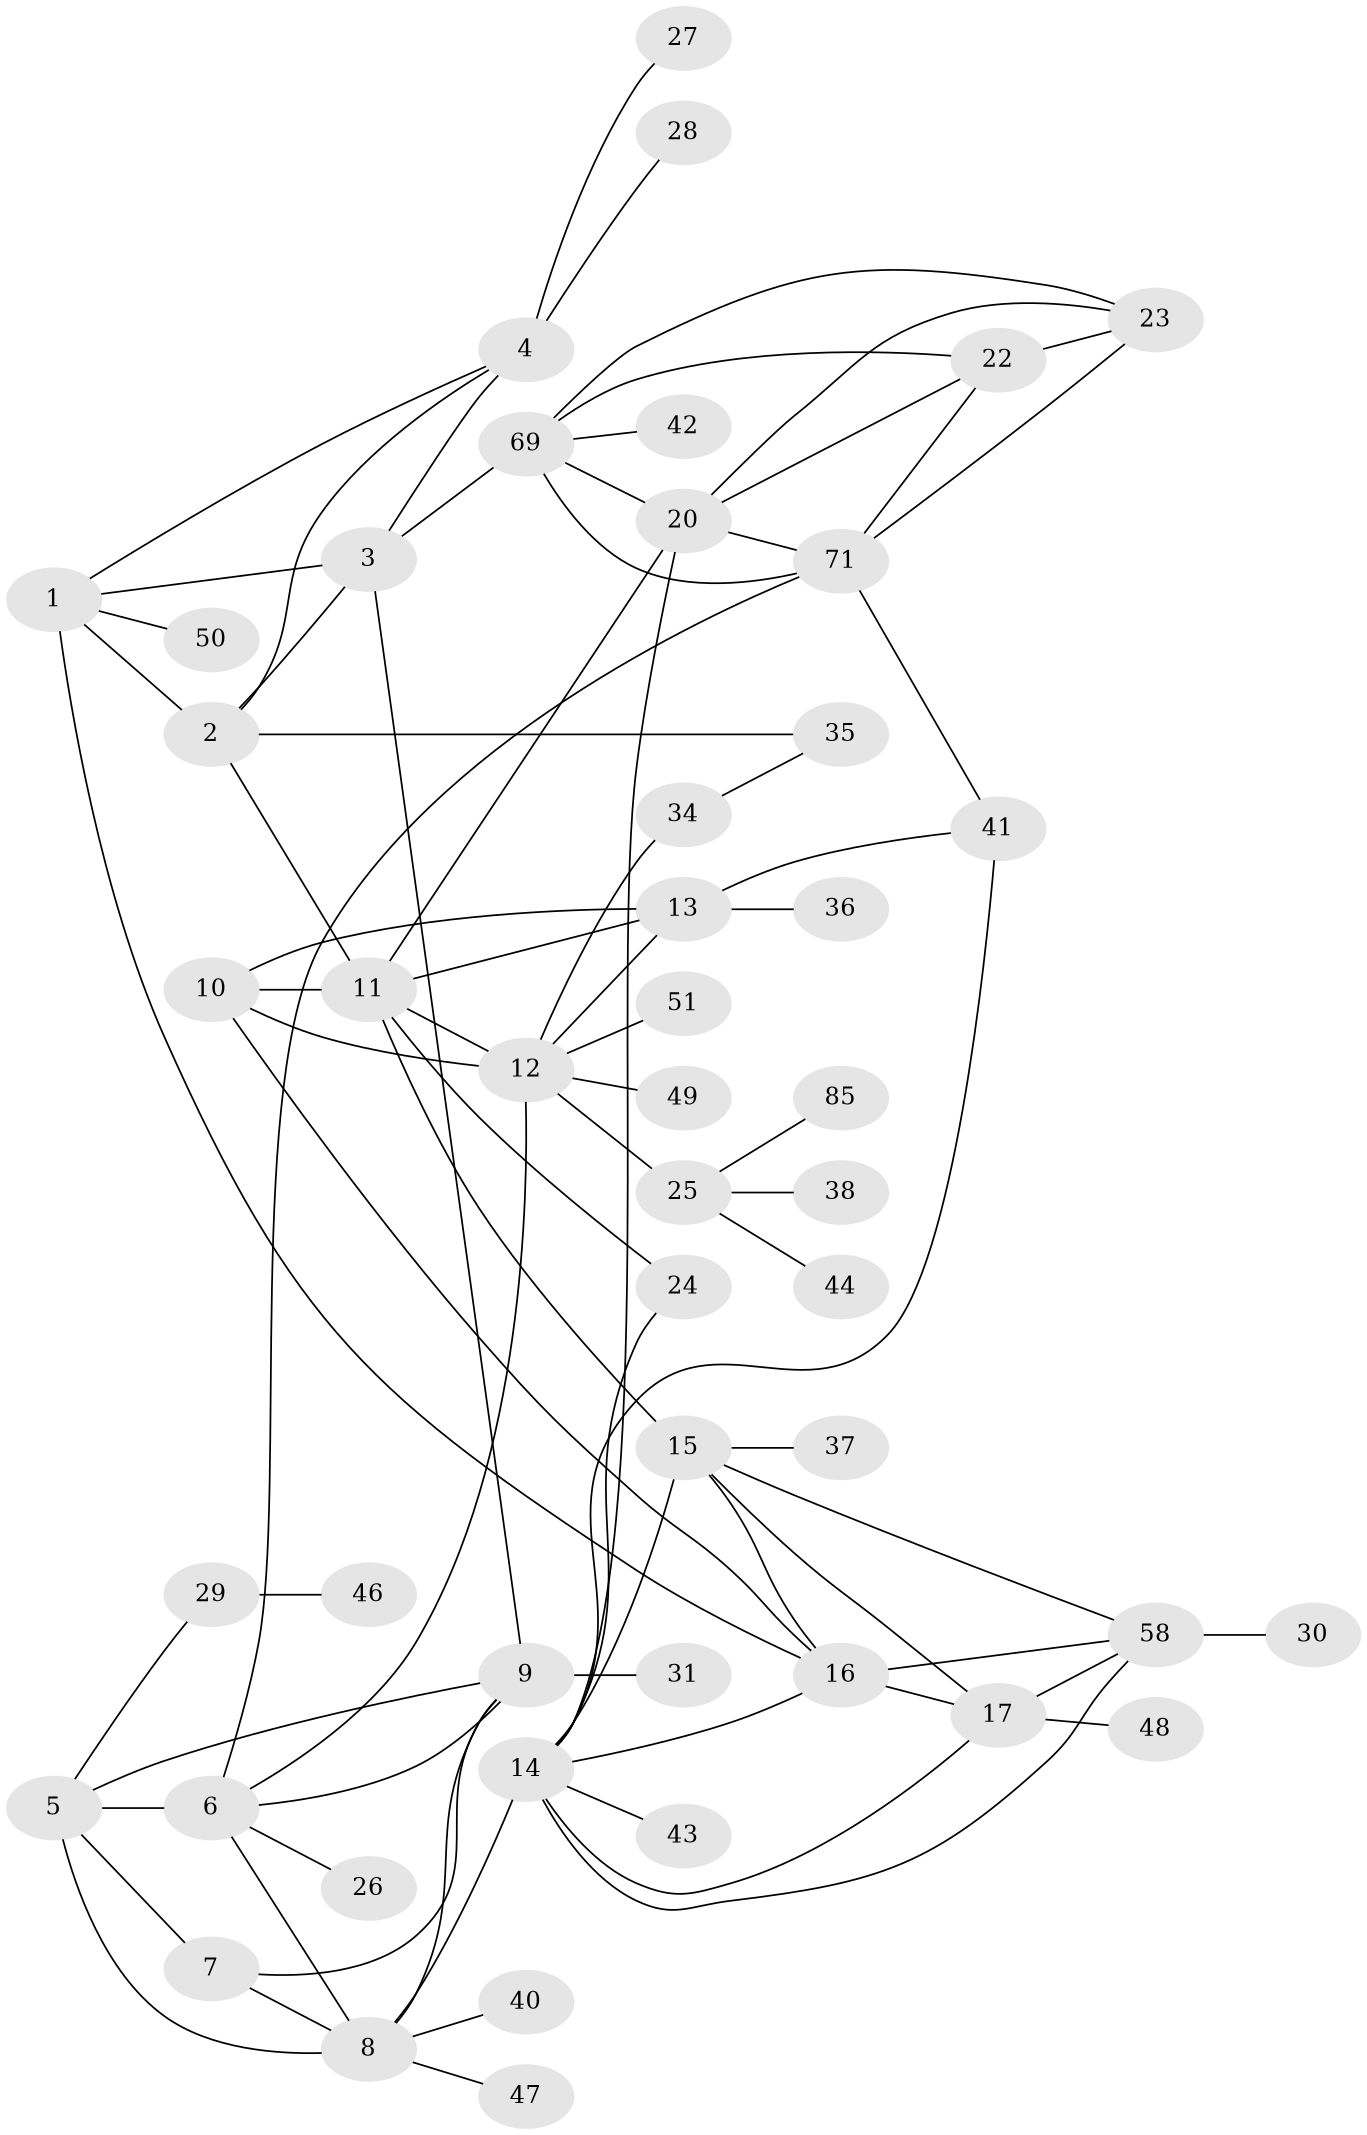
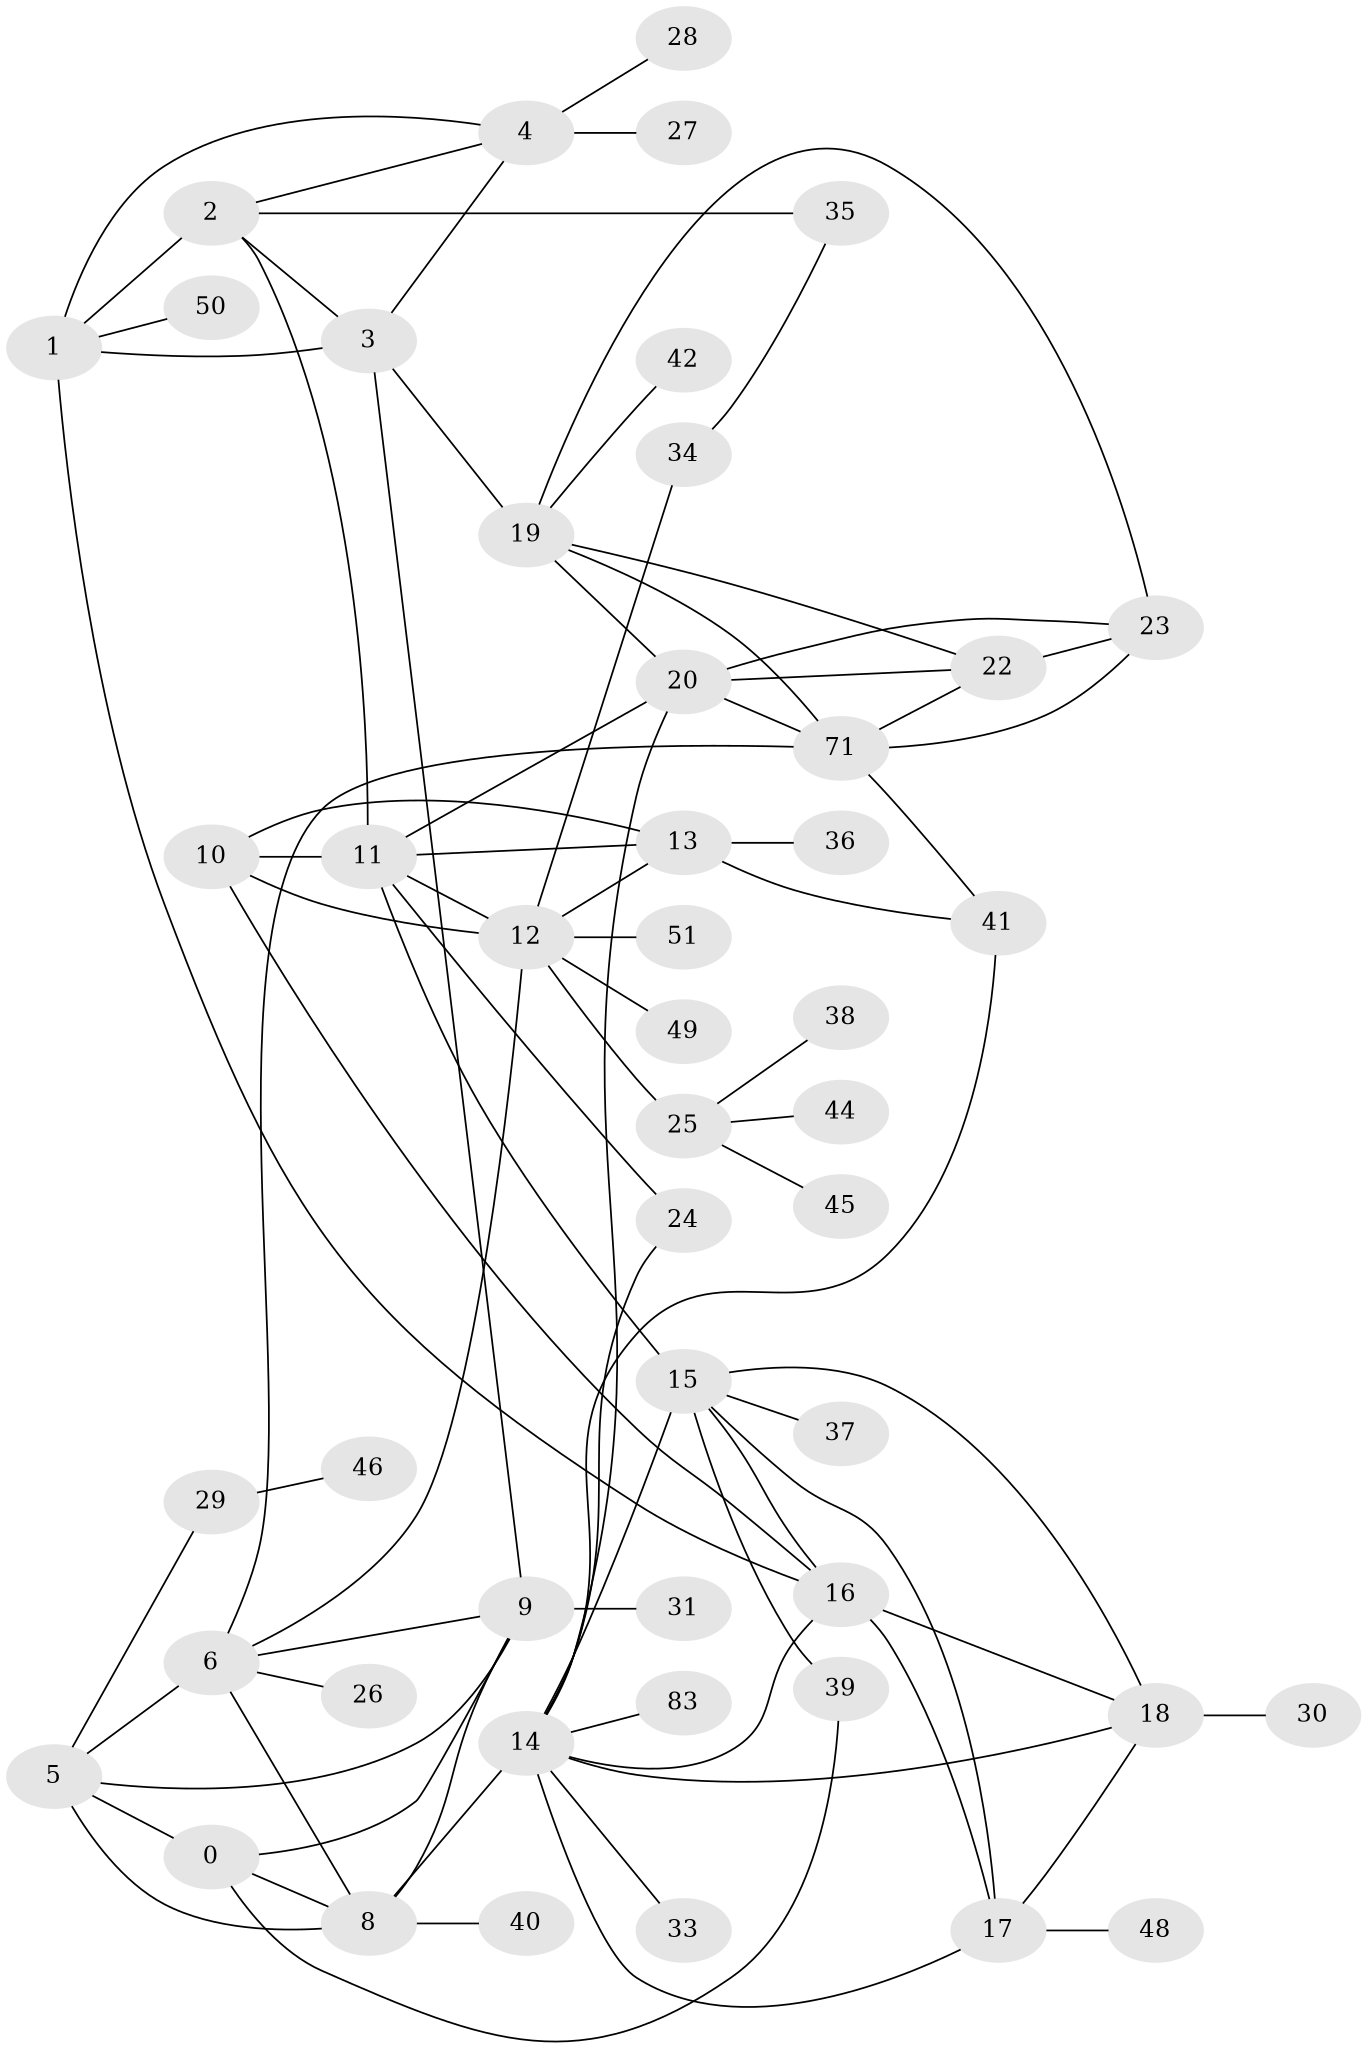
node "69": label "69" -> "19"
node "85": label "85" -> "45"
node "58": label "58" -> "18"
node "39": added
node "43": label "43" -> "83"
node "33": added
node "7": label "7" -> "0"
node "47": removed
